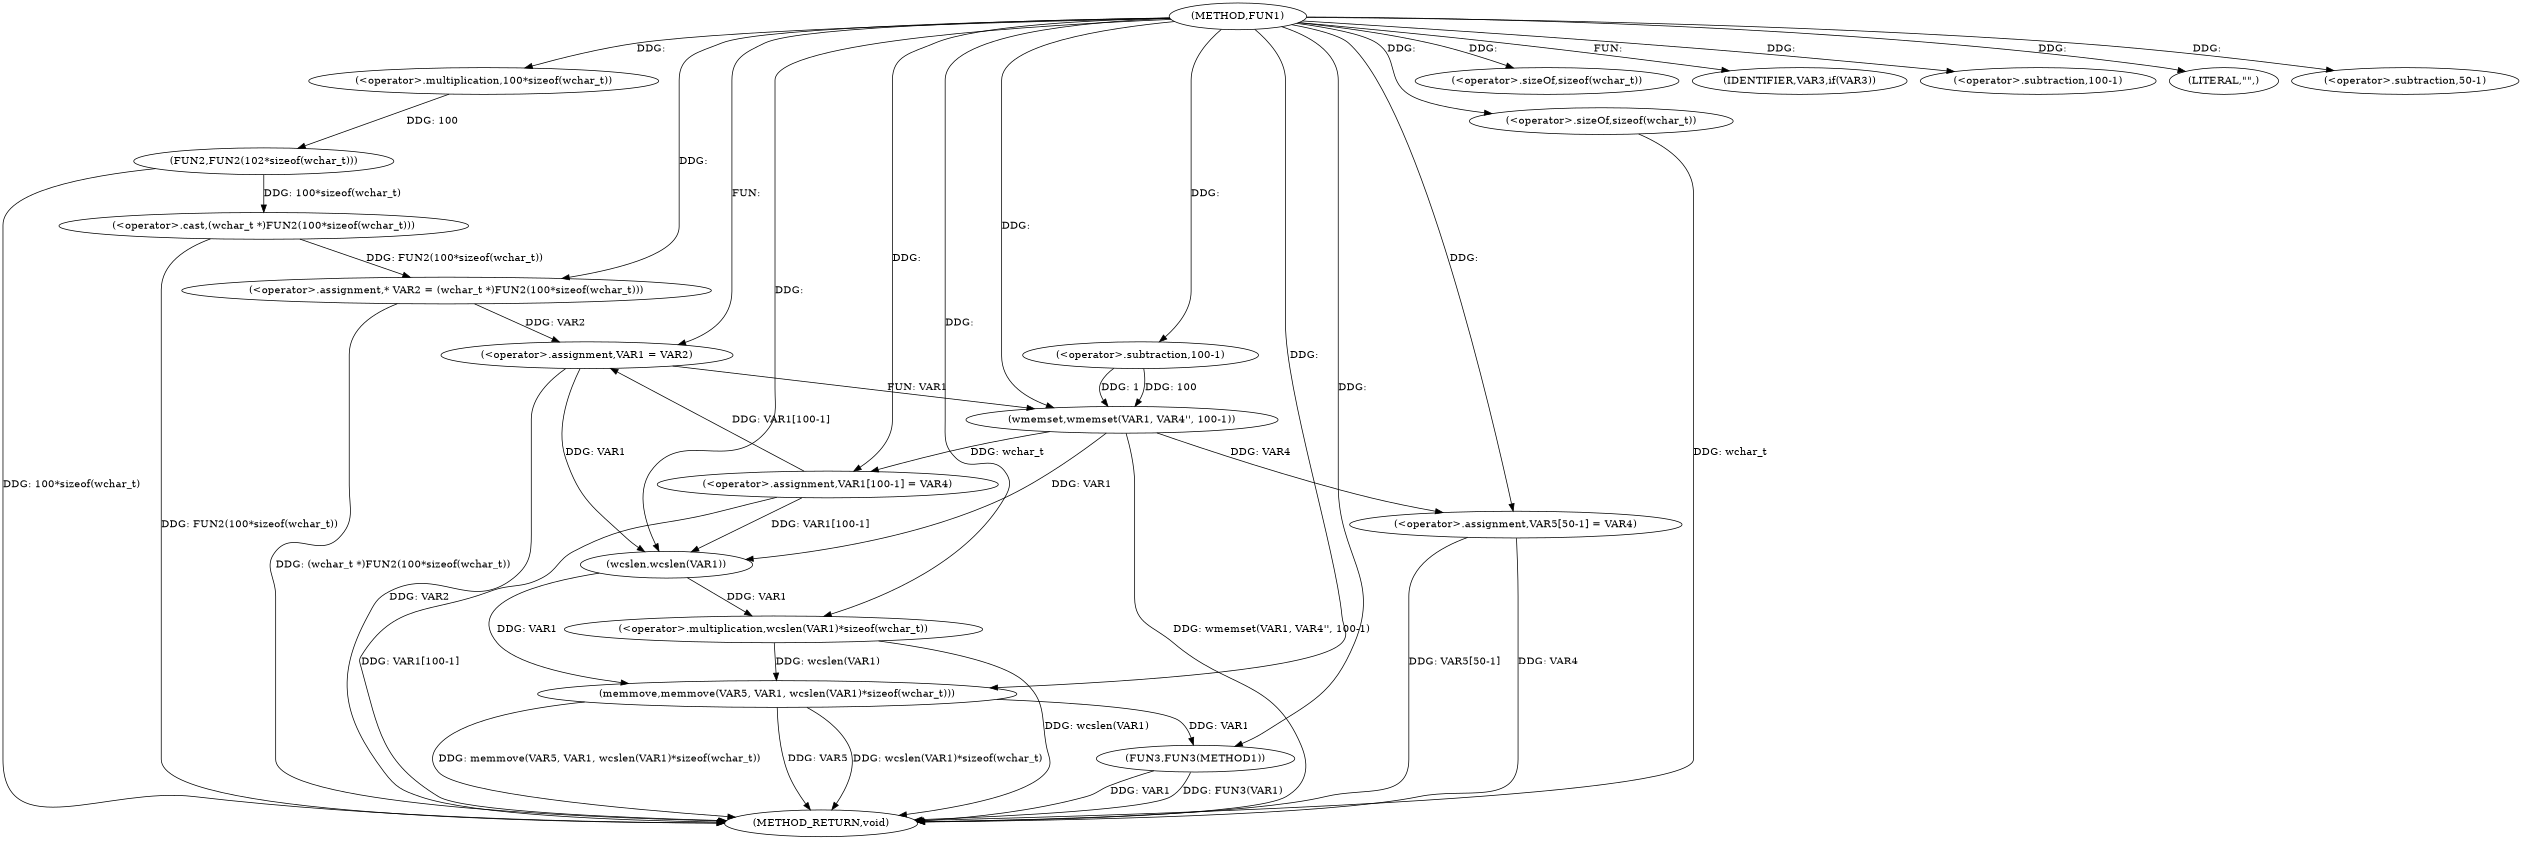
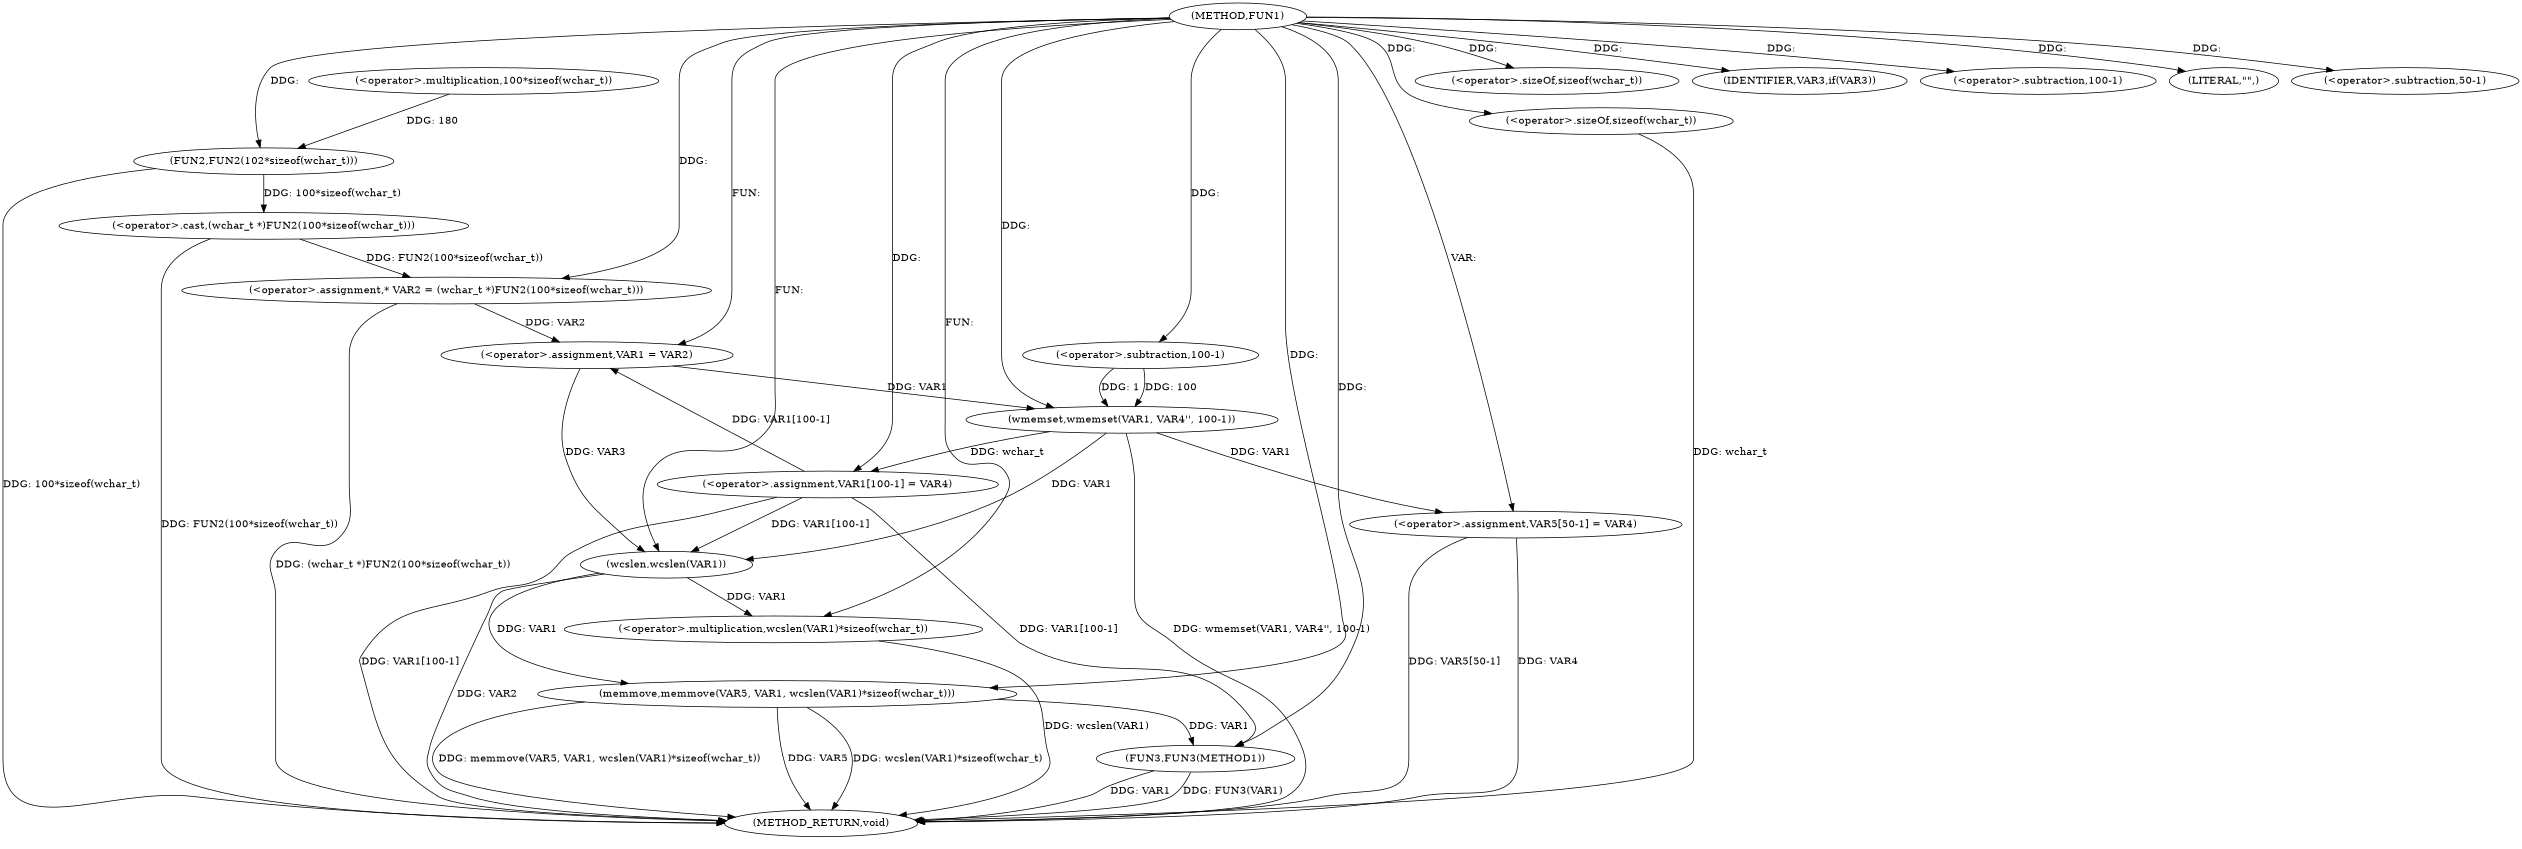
edge "(METHOD,FUN1)" -> "(<operator>.multiplication,100*sizeof(wchar_t))": now "(METHOD,FUN1)" -> "(FUN2,FUN2(102*sizeof(wchar_t)))"
edge "(METHOD,FUN1)" -> "(IDENTIFIER,VAR3,if(VAR3))": label "FUN: " -> "DDG: "
edge "(<operator>.multiplication,100*sizeof(wchar_t))" -> "(FUN2,FUN2(102*sizeof(wchar_t)))": label "DDG: 100" -> "DDG: 180"
edge "(METHOD,FUN1)" -> "(<operator>.assignment,VAR5[50-1] = VAR4)": label "DDG: " -> "VAR: "
edge "(METHOD,FUN1)" -> "(wcslen,wcslen(VAR1))": label "DDG: " -> "FUN: "
edge "(METHOD,FUN1)" -> "(<operator>.multiplication,wcslen(VAR1)*sizeof(wchar_t))": label "DDG: " -> "FUN: "
edge "(<operator>.assignment,VAR1 = VAR2)" -> "(wmemset,wmemset(VAR1, VAR4'', 100-1))": label "FUN: VAR1" -> "DDG: VAR1"
edge "(<operator>.assignment,VAR1 = VAR2)" -> "(wcslen,wcslen(VAR1))": label "DDG: VAR1" -> "DDG: VAR3"
edge "(wmemset,wmemset(VAR1, VAR4'', 100-1))" -> "(<operator>.assignment,VAR5[50-1] = VAR4)": label "DDG: VAR4" -> "DDG: VAR1"
edge "(<operator>.assignment,VAR1[100-1] = VAR4)" -> "(FUN3,FUN3(METHOD1))": added, label "DDG: VAR1[100-1]"
edge "(<operator>.multiplication,wcslen(VAR1)*sizeof(wchar_t))" -> "(memmove,memmove(VAR5, VAR1, wcslen(VAR1)*sizeof(wchar_t)))": removed, label "DDG: wcslen(VAR1)"
edge "(<operator>.assignment,VAR1 = VAR2)" -> "(METHOD_RETURN,void)": now "(wcslen,wcslen(VAR1))" -> "(METHOD_RETURN,void)"
